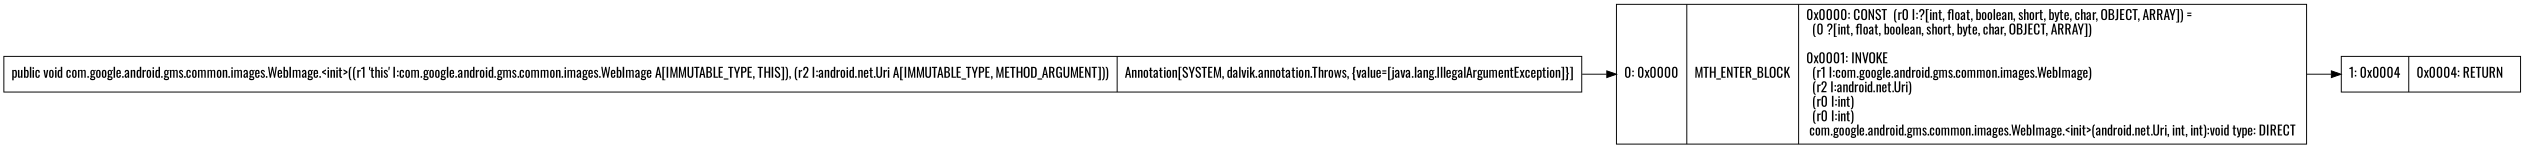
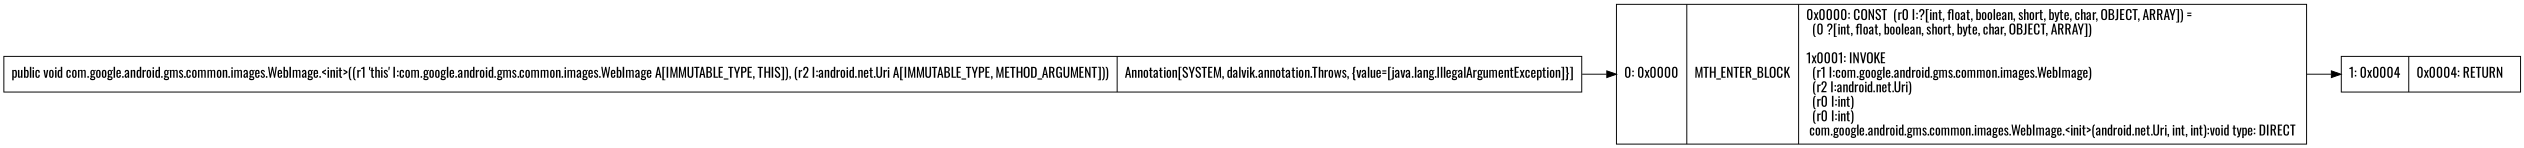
node "0: 0x0000": text "0x0001: INVOKE" -> "1x0001: INVOKE"
